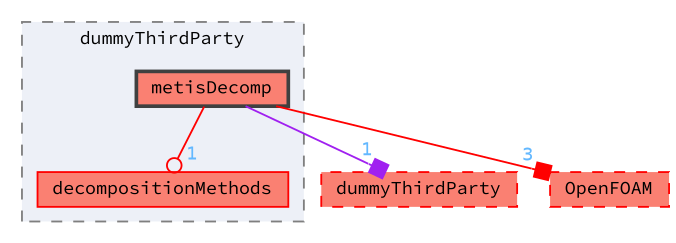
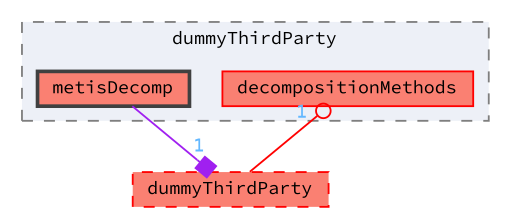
edge "metisDecomp" -> "decompositionMethods": now "dummyThirdParty" -> "decompositionMethods"
node "OpenFOAM": removed
